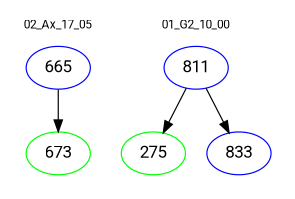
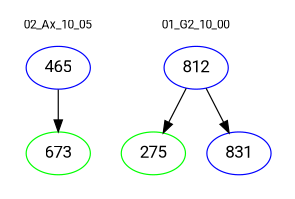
cluster "02_Ax_17_05": label "02_Ax_17_05" -> "02_Ax_10_05"
node "665": label "665" -> "465"
node "811": label "811" -> "812"
node "833": label "833" -> "831"
